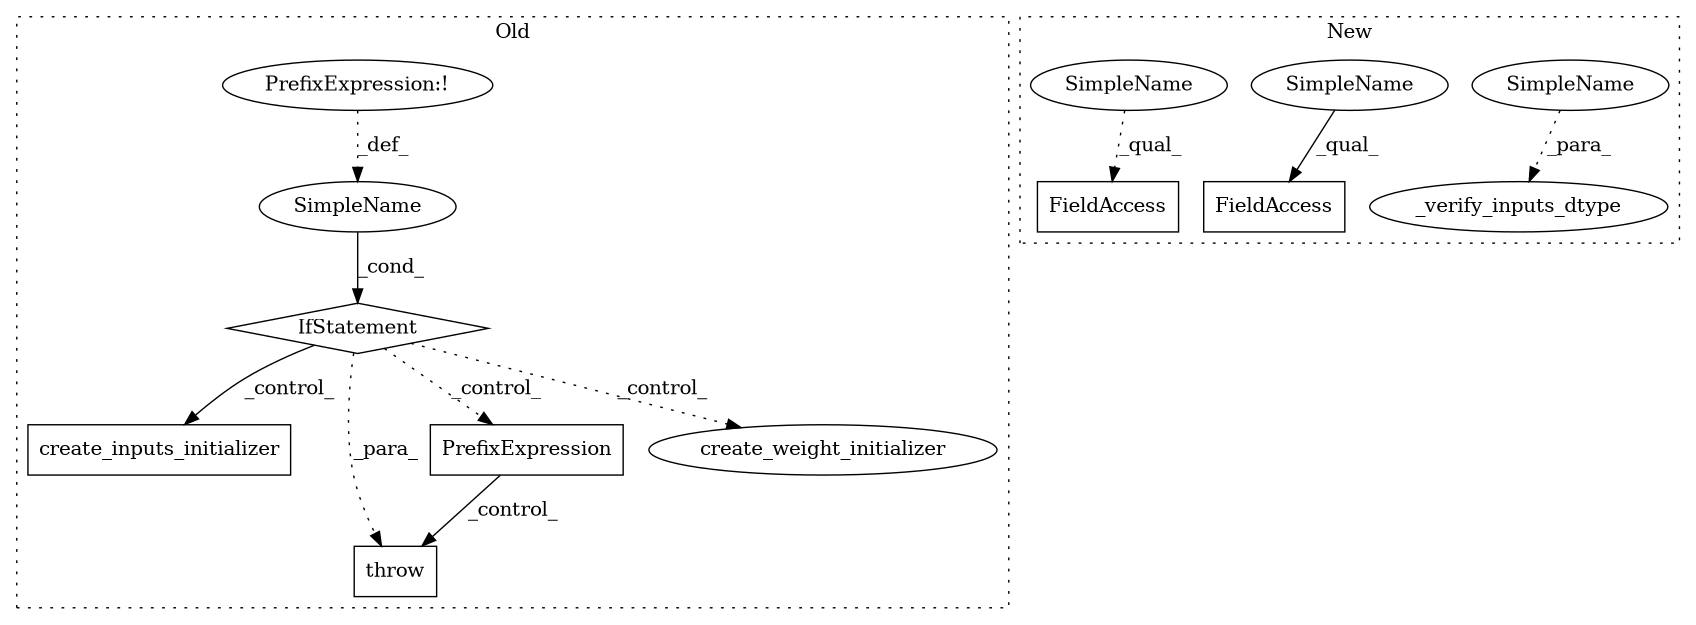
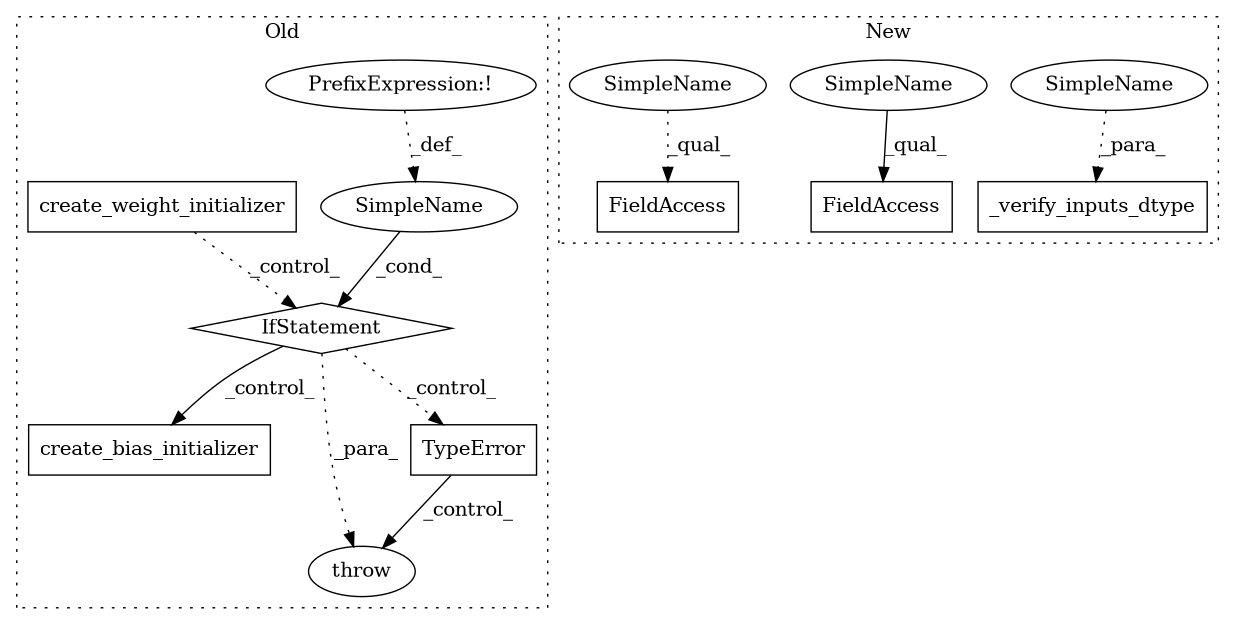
node "_verify_inputs_dtype": shape ellipse -> box
edge "IfStatement" -> "create_weight_initializer": reversed
node "create_inputs_initializer": label "create_inputs_initializer" -> "create_bias_initializer"
node "PrefixExpression": label "PrefixExpression" -> "TypeError"
node "create_weight_initializer": shape ellipse -> box
node "throw": shape box -> ellipse
